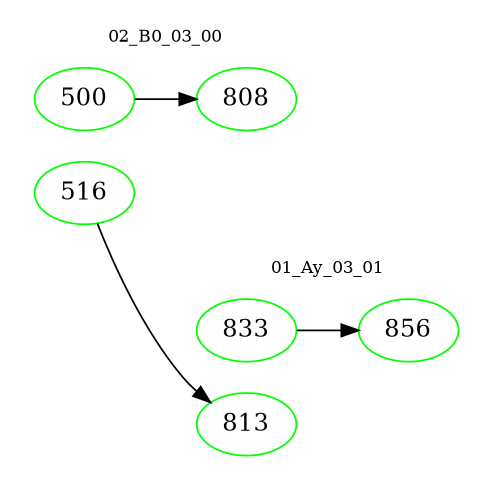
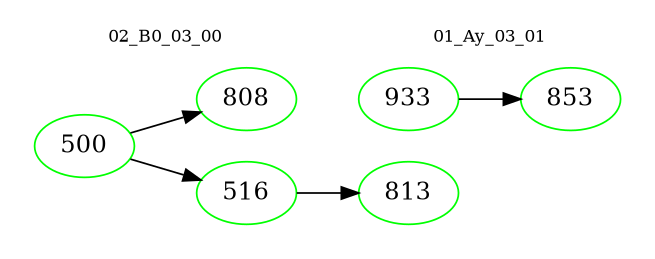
edge "500" -> "516": added
node "833": label "833" -> "933"
node "856": label "856" -> "853"
